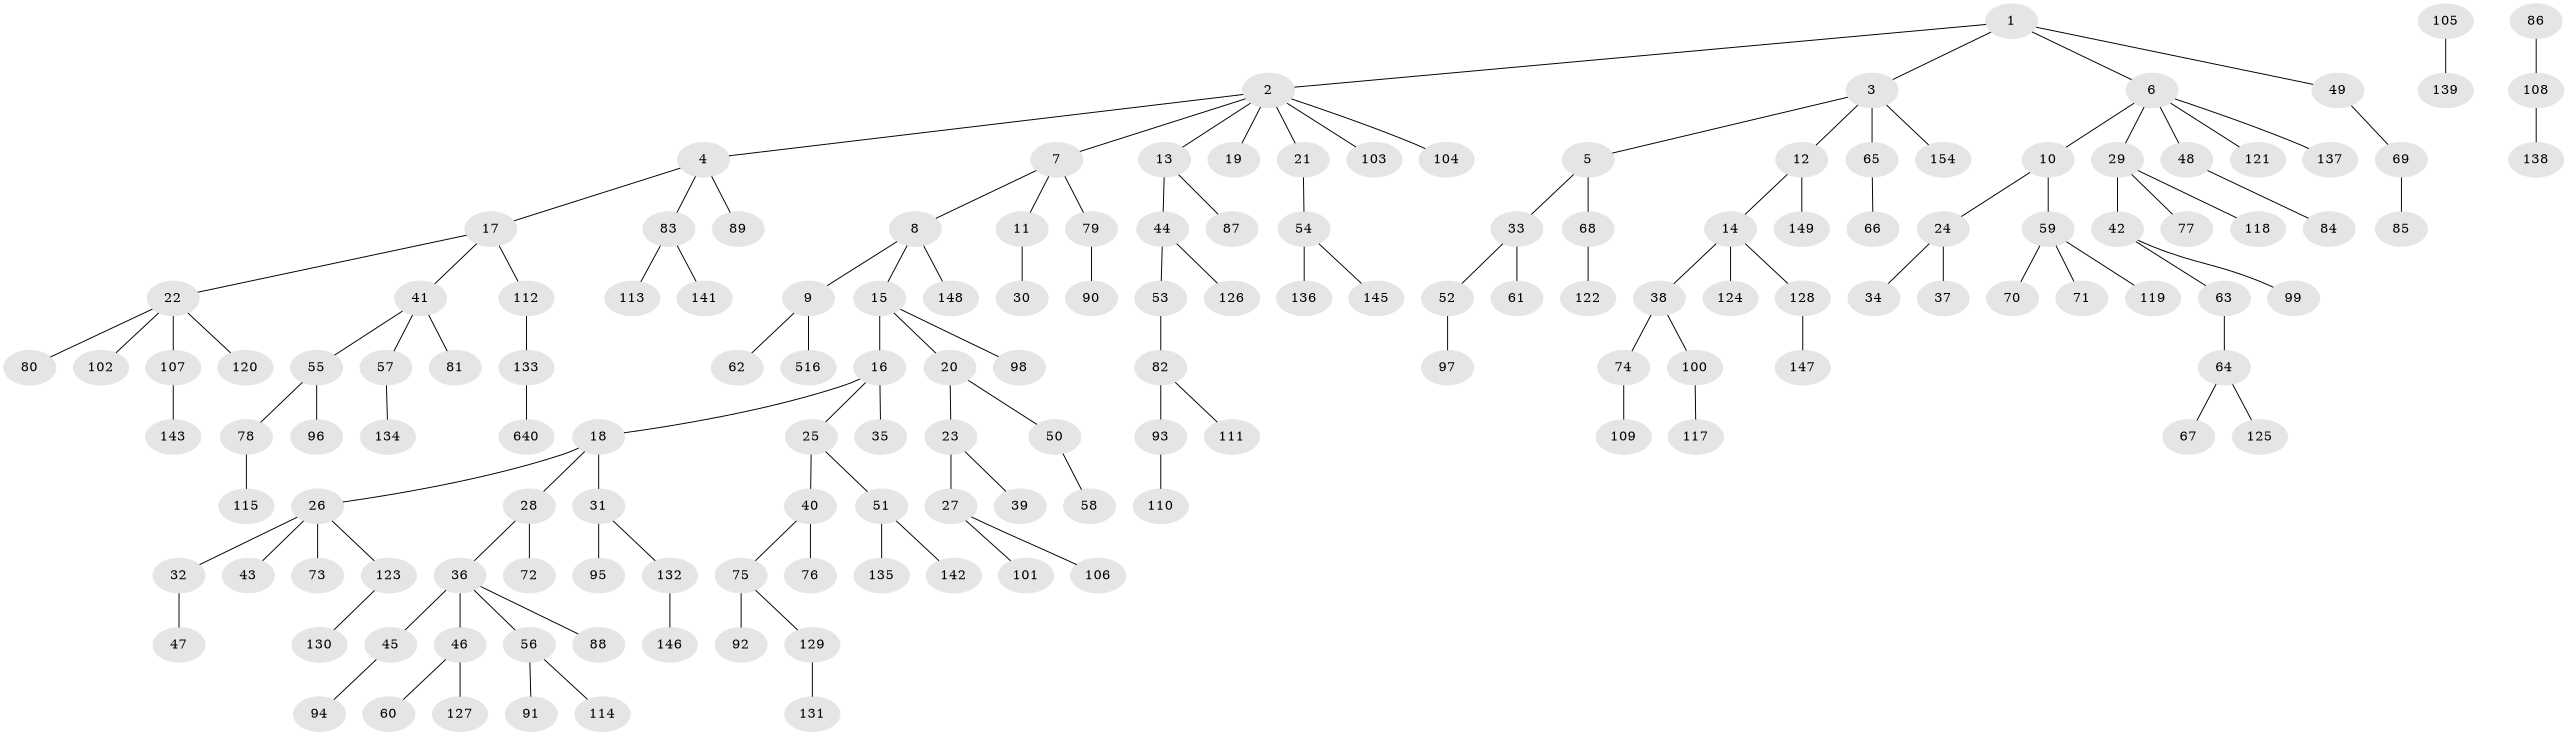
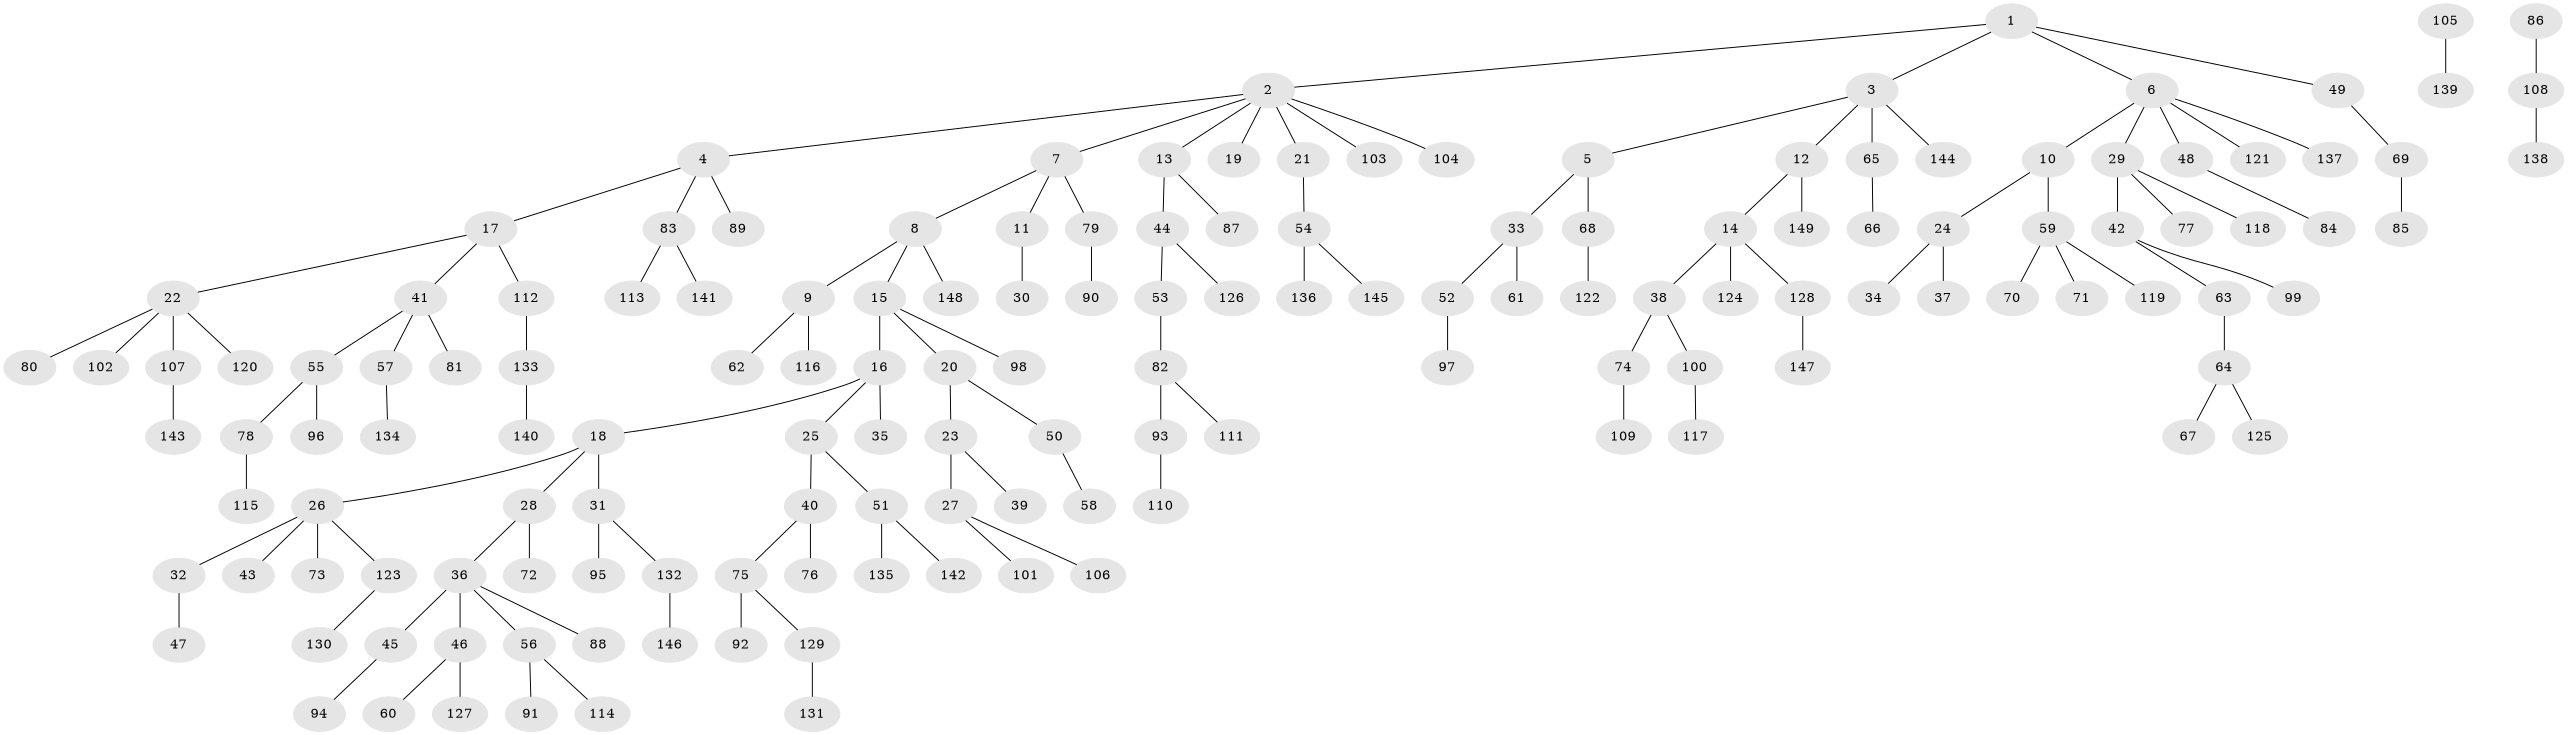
node "154": label "154" -> "144"
node "516": label "516" -> "116"
node "640": label "640" -> "140"
